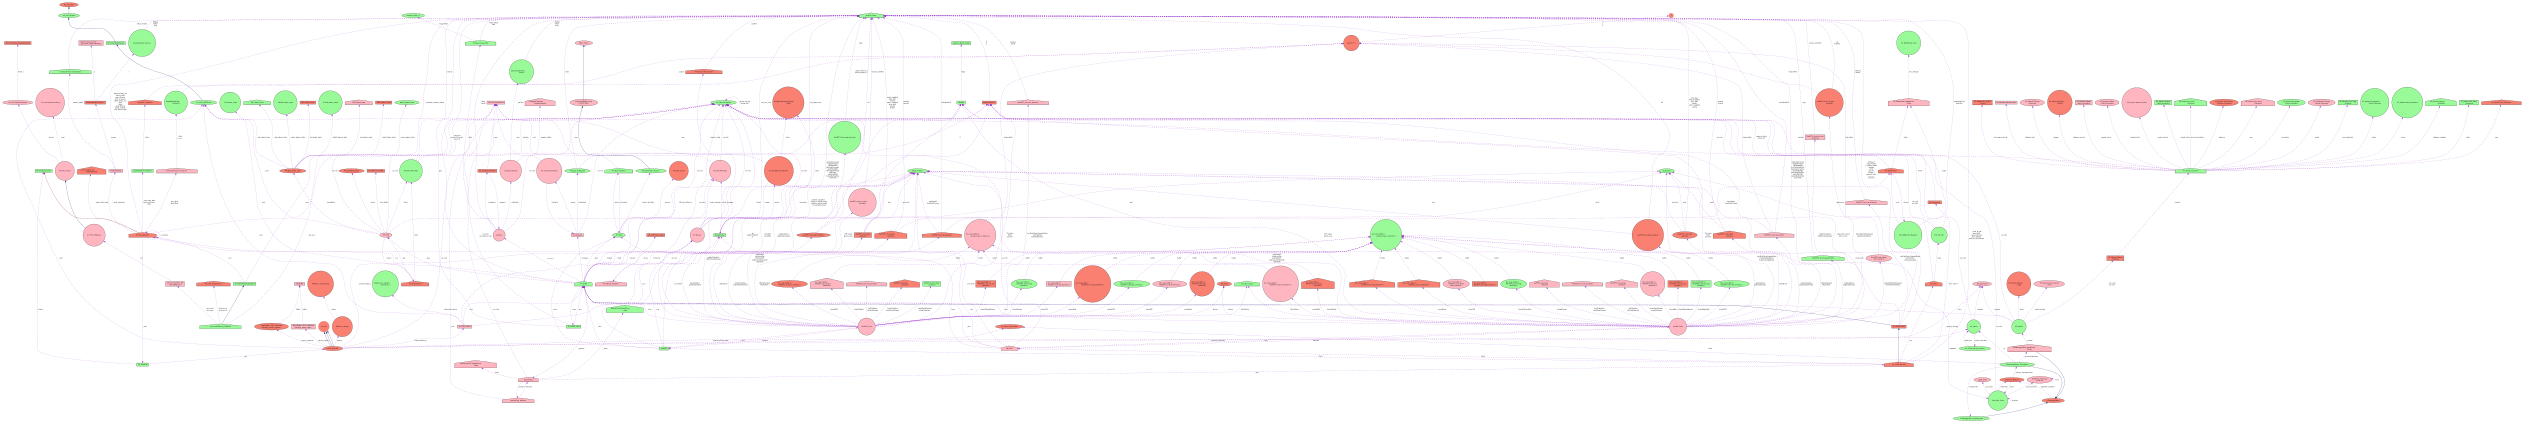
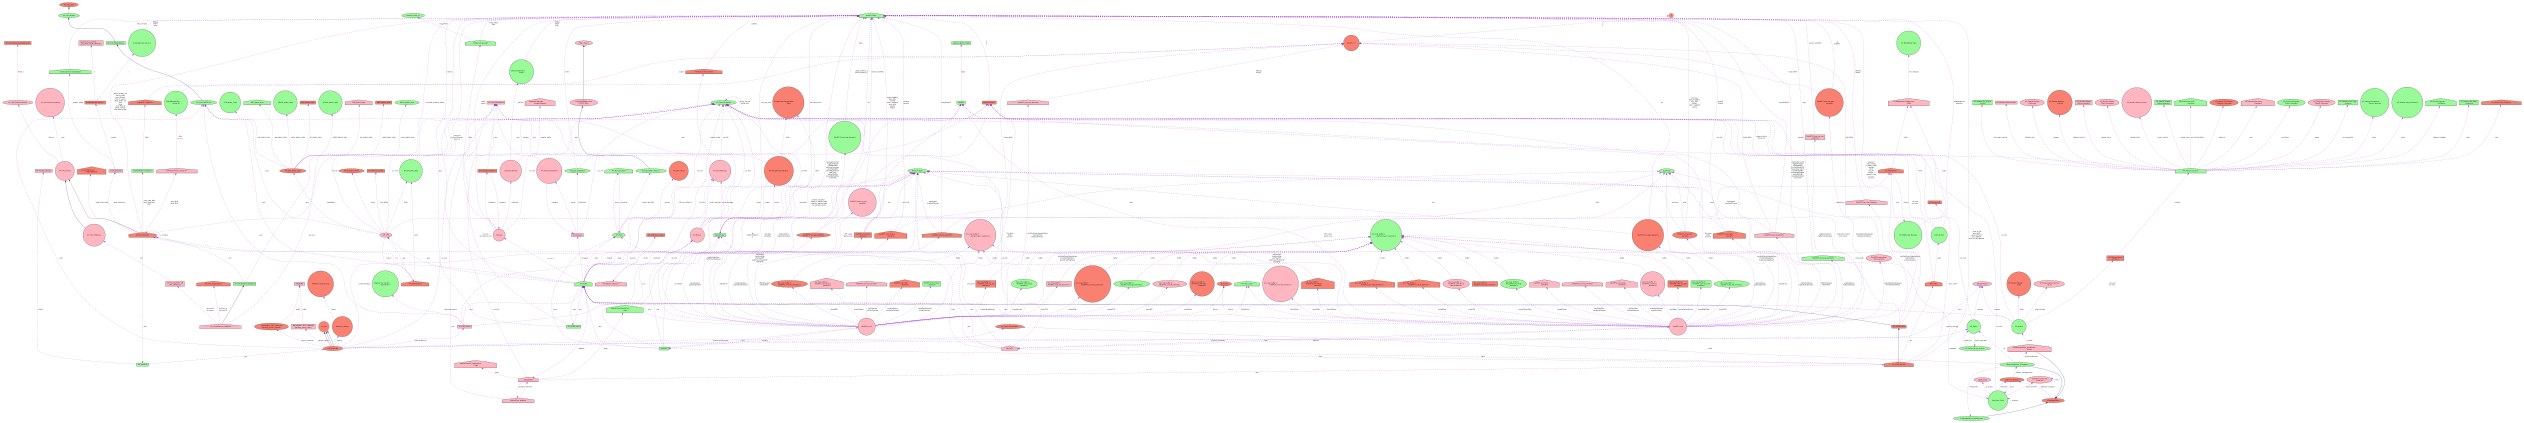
edge "NavEKF2_core::imu_elements" -> "Vector3< float >": now "NavEKF2_core::imu_elements" -> "Vector3< T >"
node "AP_Mission::Do_Engine _Control": fillcolor salmon -> palegreen
node "AP_AccelCal_Client": fillcolor palegreen -> lightpink
edge "AP_InertialSensor" -> "AP_AccelCal_Client": now "AP_InertialSensor" -> "AP_HAL::Device"
edge "NavEKF2_core" -> "Quaternion": added, label "imuQuatDownSampleNew prevQuatMagReset quatAtLastMagReset"
node "AP_InertialSensor_LSM9DS0": fillcolor palegreen -> lightpink
